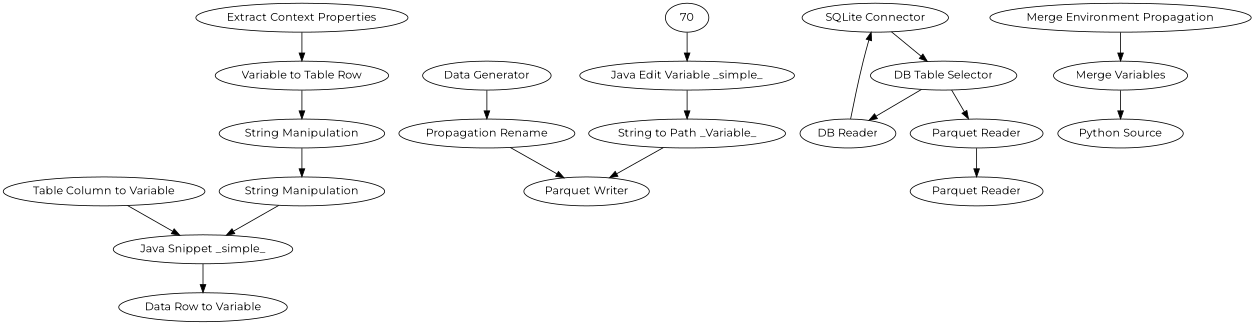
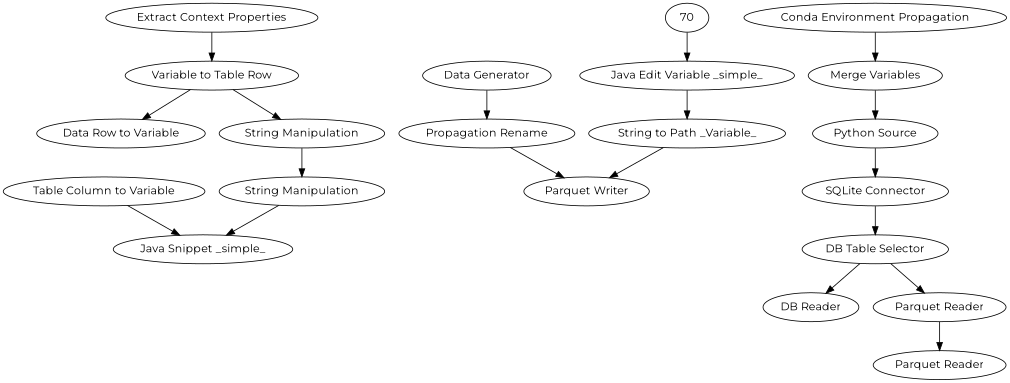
node "Merge Environment Propagation": label "Merge Environment Propagation" -> "Conda Environment Propagation"
edge "DB Reader" -> "SQLite Connector": now "Python Source" -> "SQLite Connector"
edge "Java Snippet _simple_" -> "Data Row to Variable": now "Variable to Table Row" -> "Data Row to Variable"
